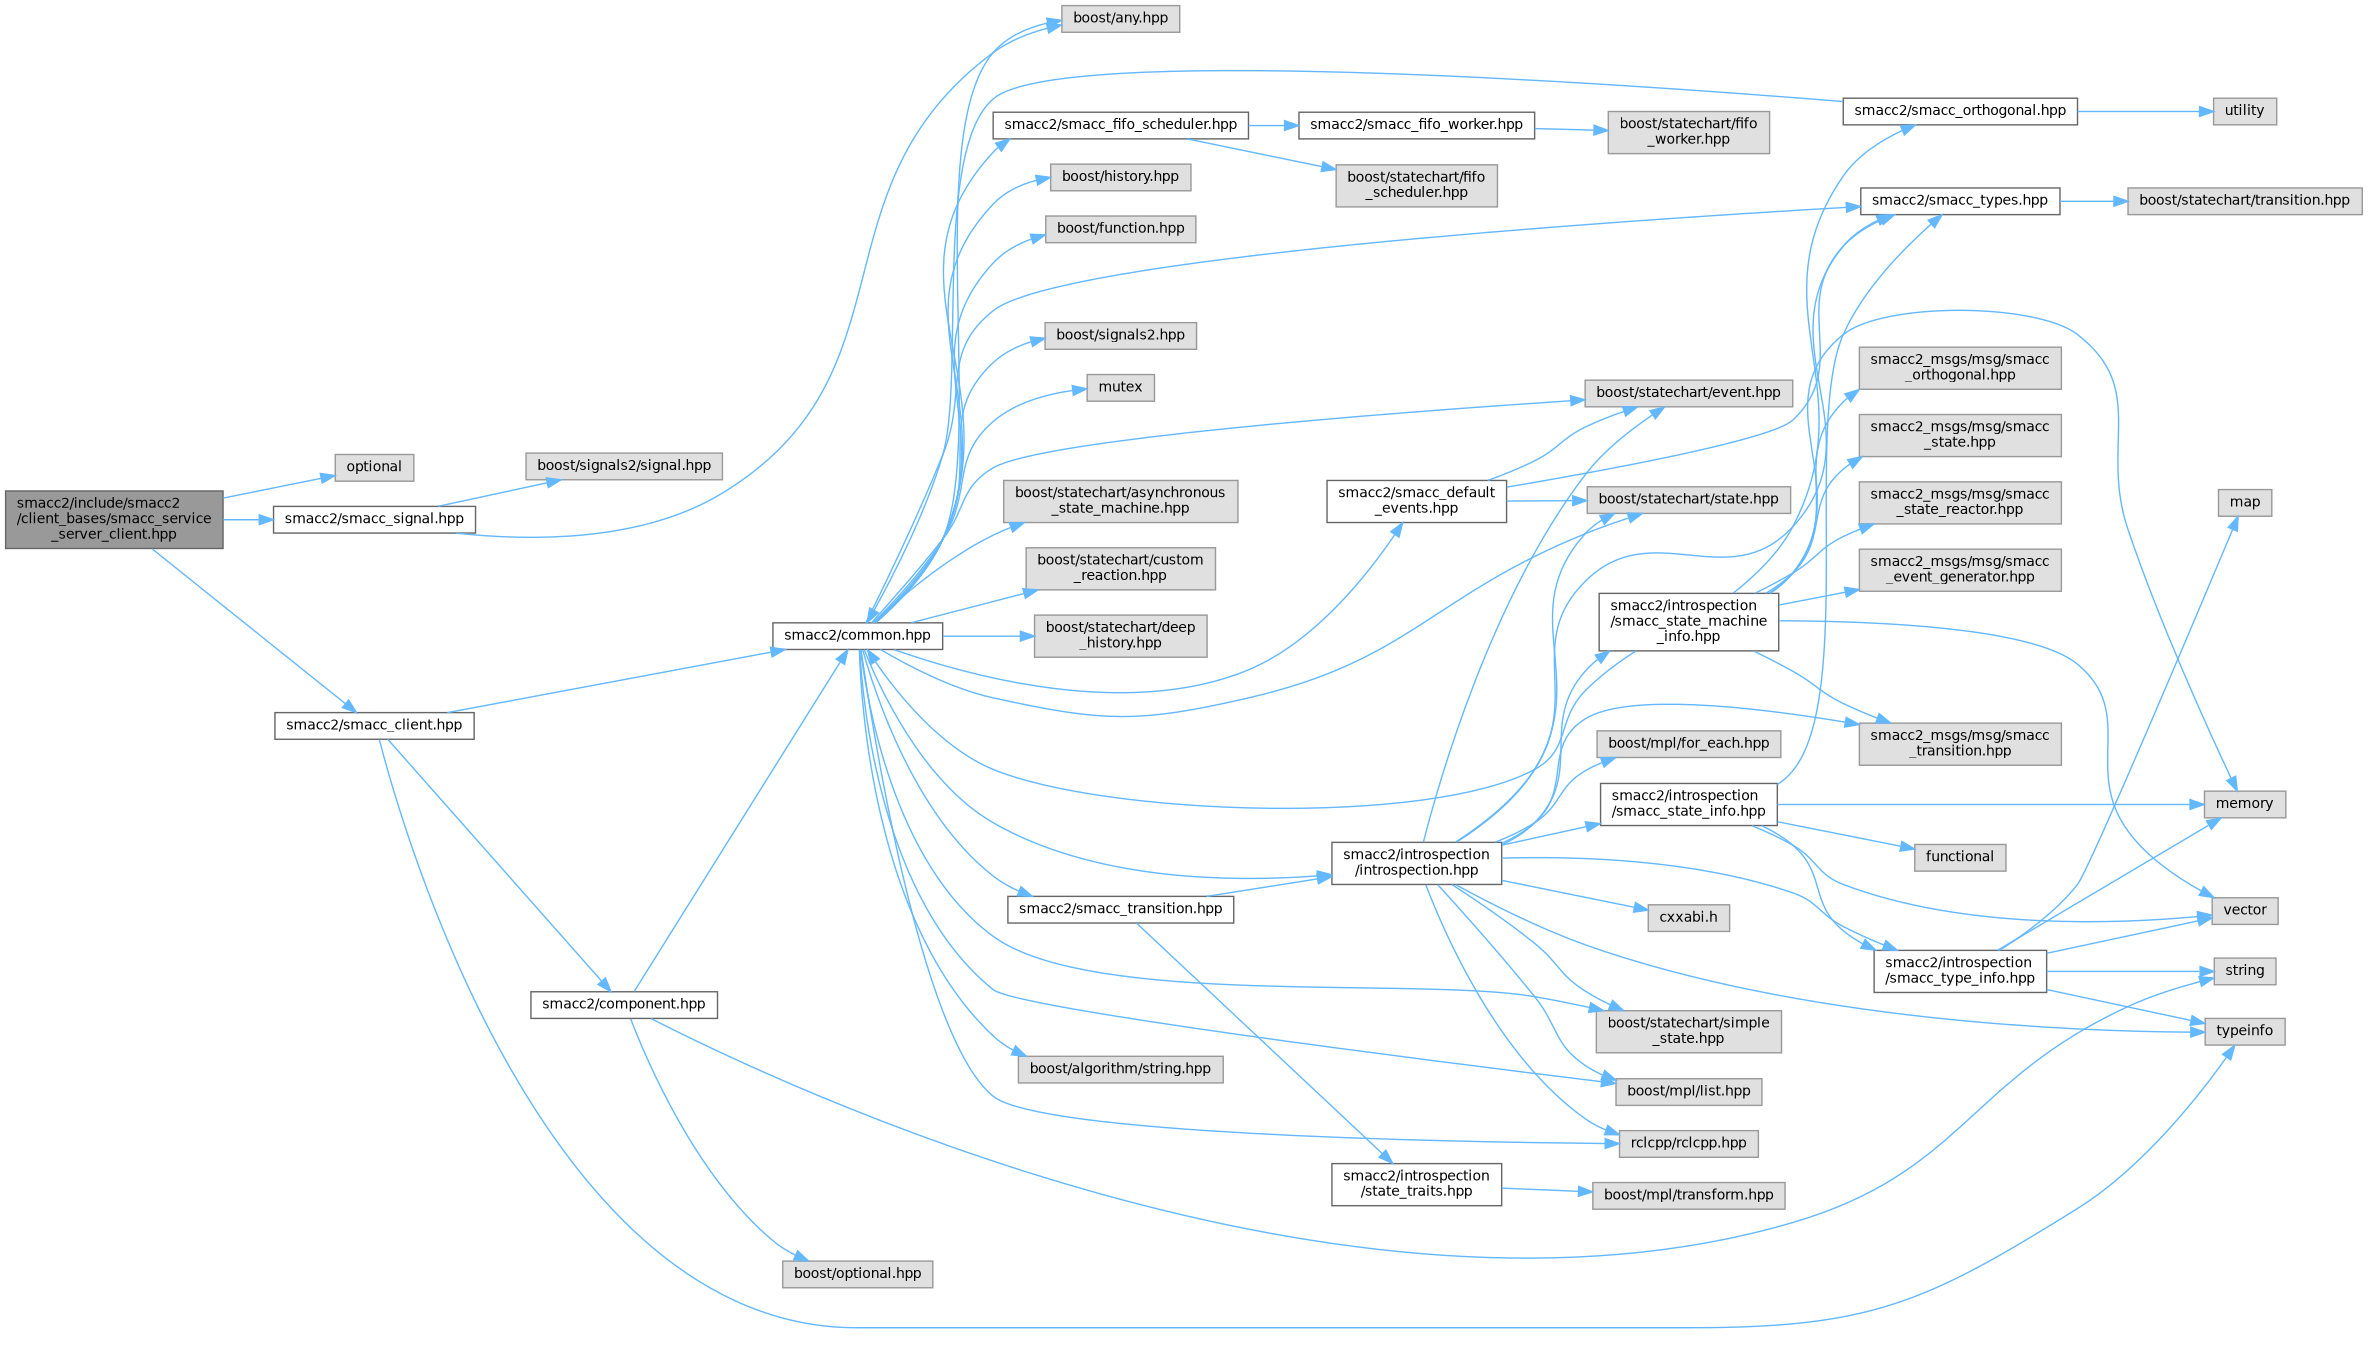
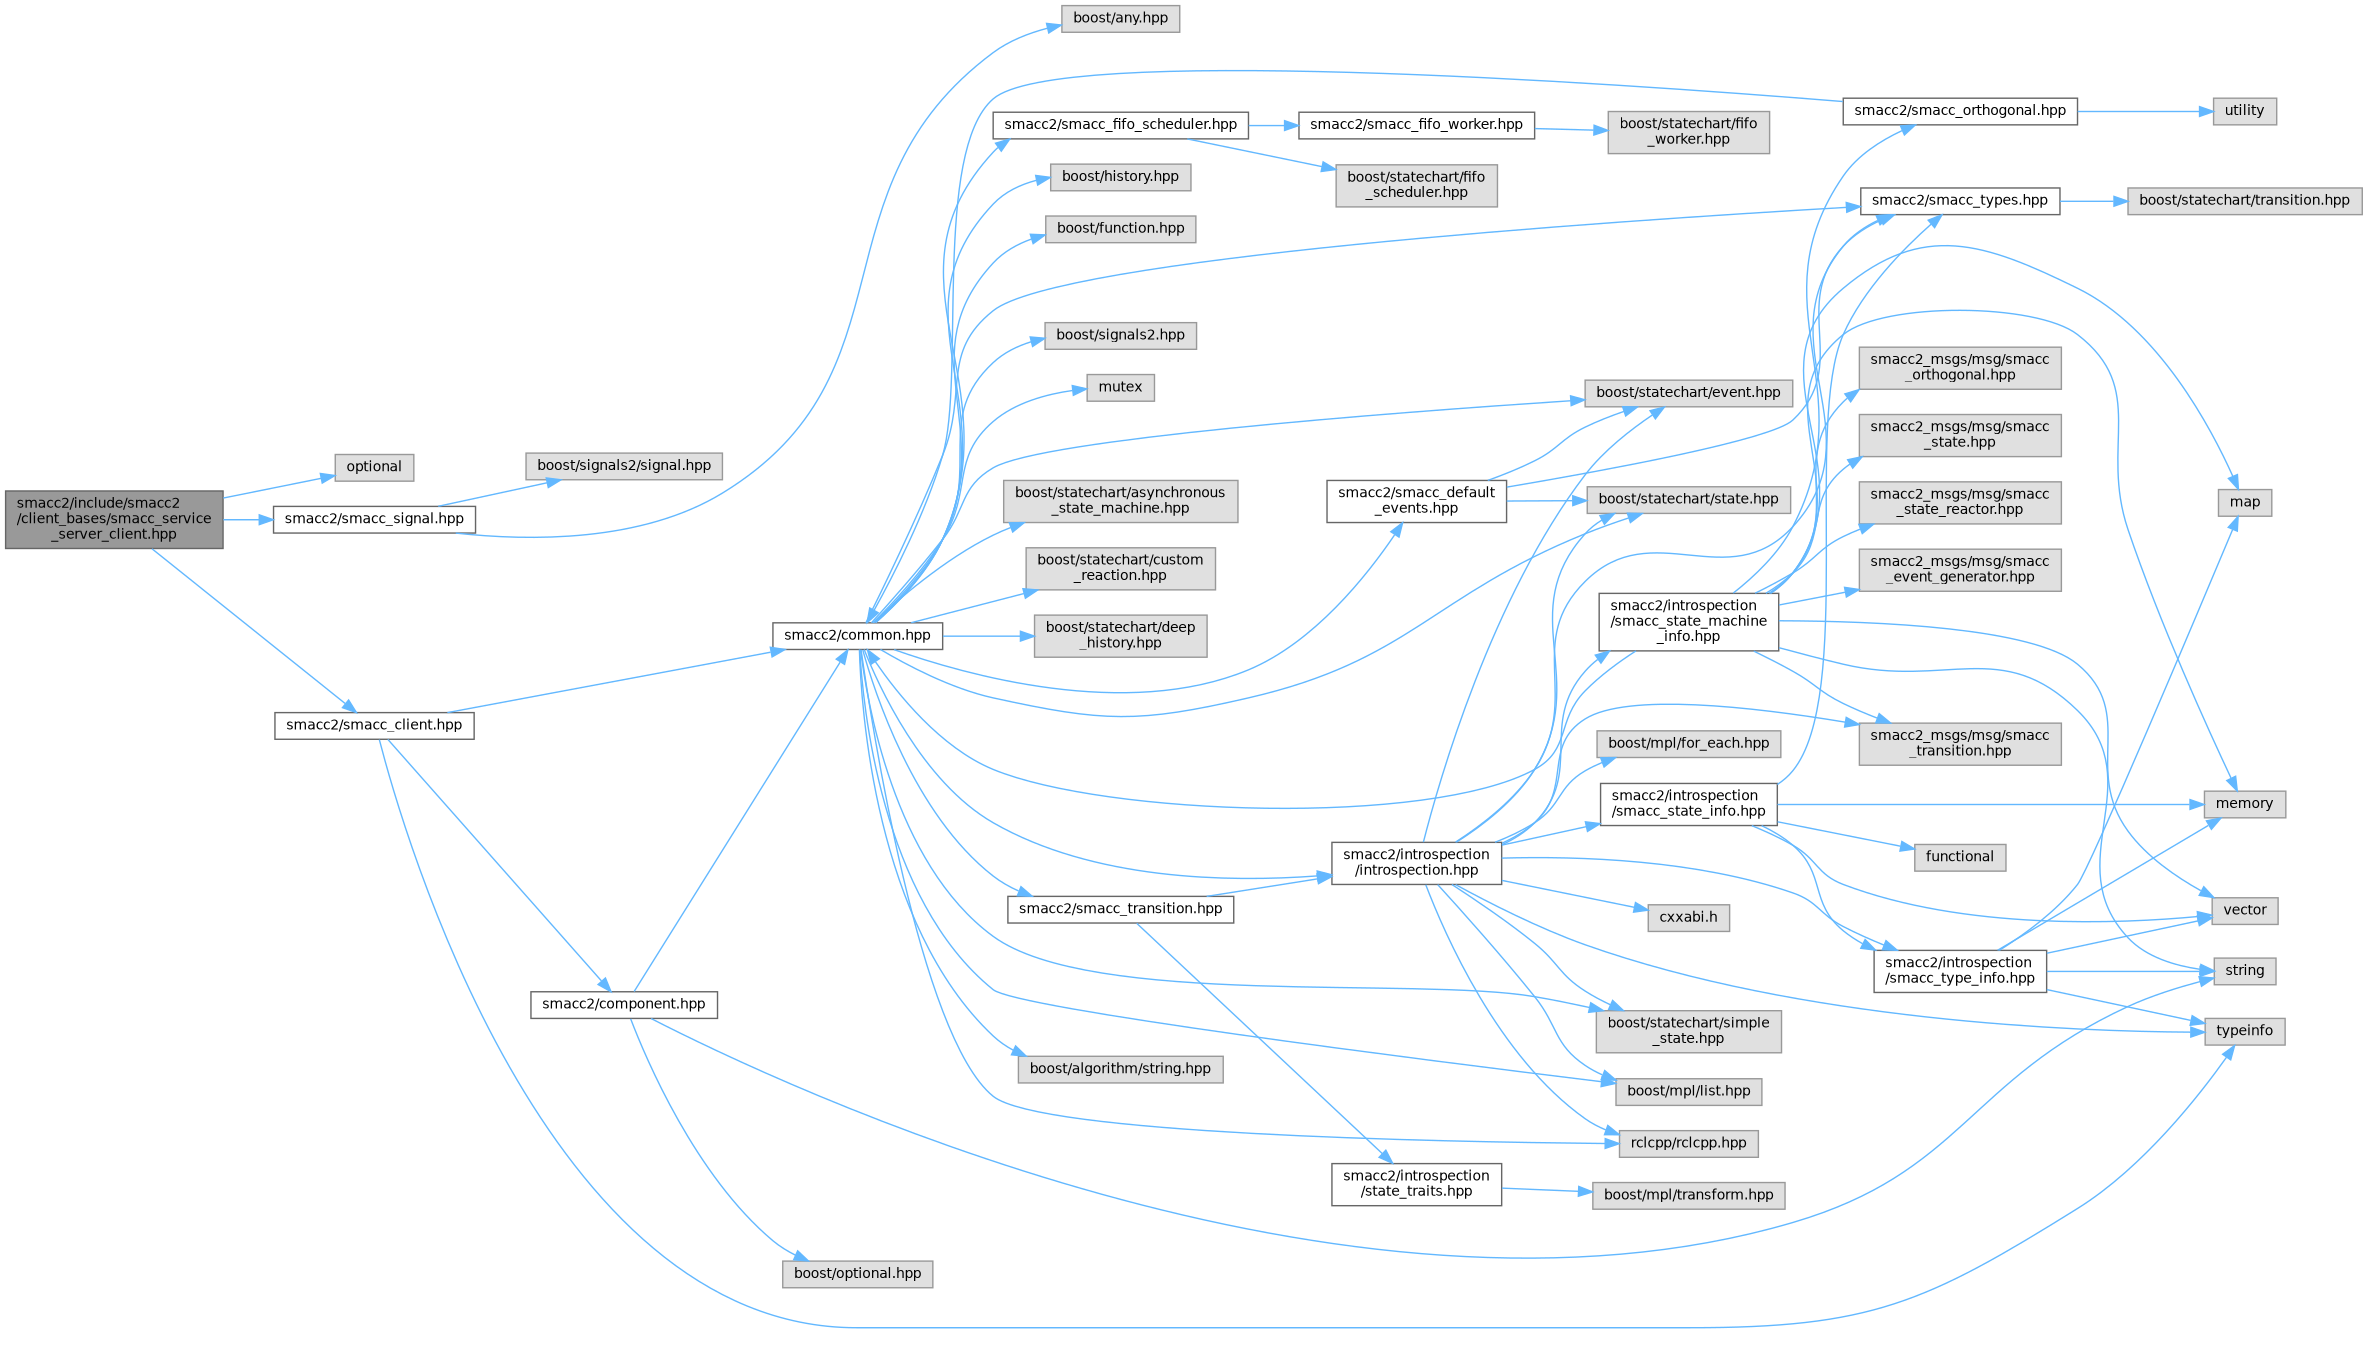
edge "smacc2/introspection /smacc_state_machine _info.hpp" -> "map": added
edge "smacc2/common.hpp" -> "boost/any.hpp": removed
edge "smacc2/introspection /smacc_state_machine _info.hpp" -> "string": added
